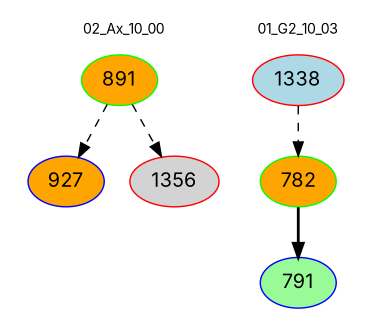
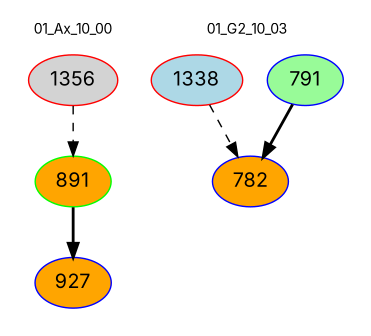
cluster "02_Ax_10_00": label "02_Ax_10_00" -> "01_Ax_10_00"
edge "891" -> "1356": reversed
edge "891" -> "927": style dashed -> bold
node "782": color green -> blue
edge "782" -> "791": reversed
